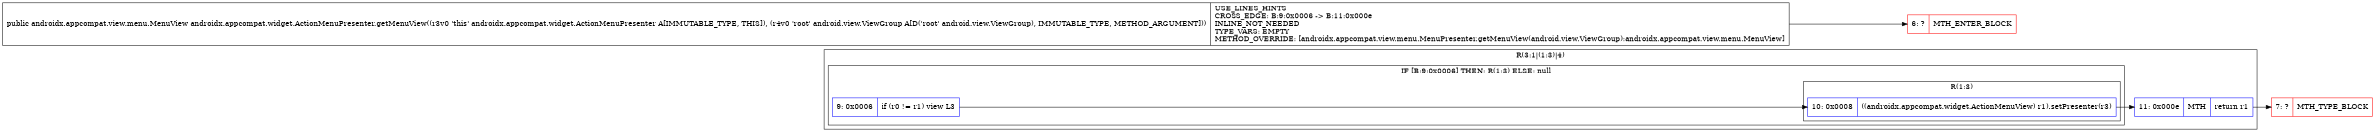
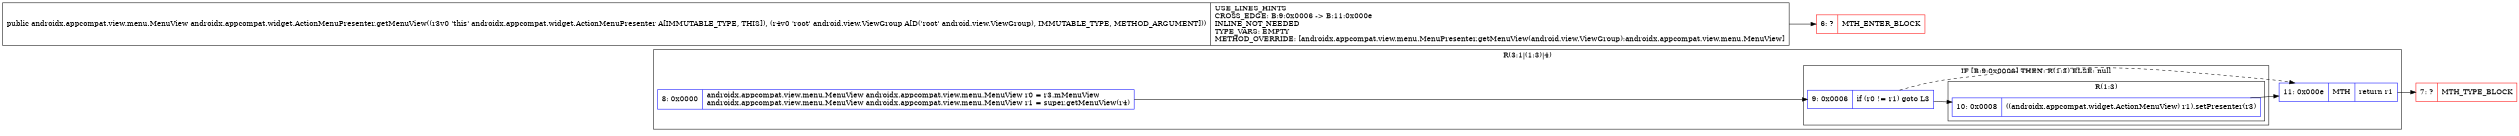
edge "9: 0x0006" -> "11: 0x000e": added
node "8: 0x0000": added
node "9: 0x0006": text "if (r0 != r1) view L3" -> "if (r0 != r1) goto L3"
